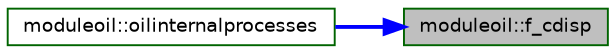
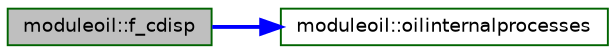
edge "moduleoil::oilinternalprocesses" -> "moduleoil::f_cdisp": reversed
